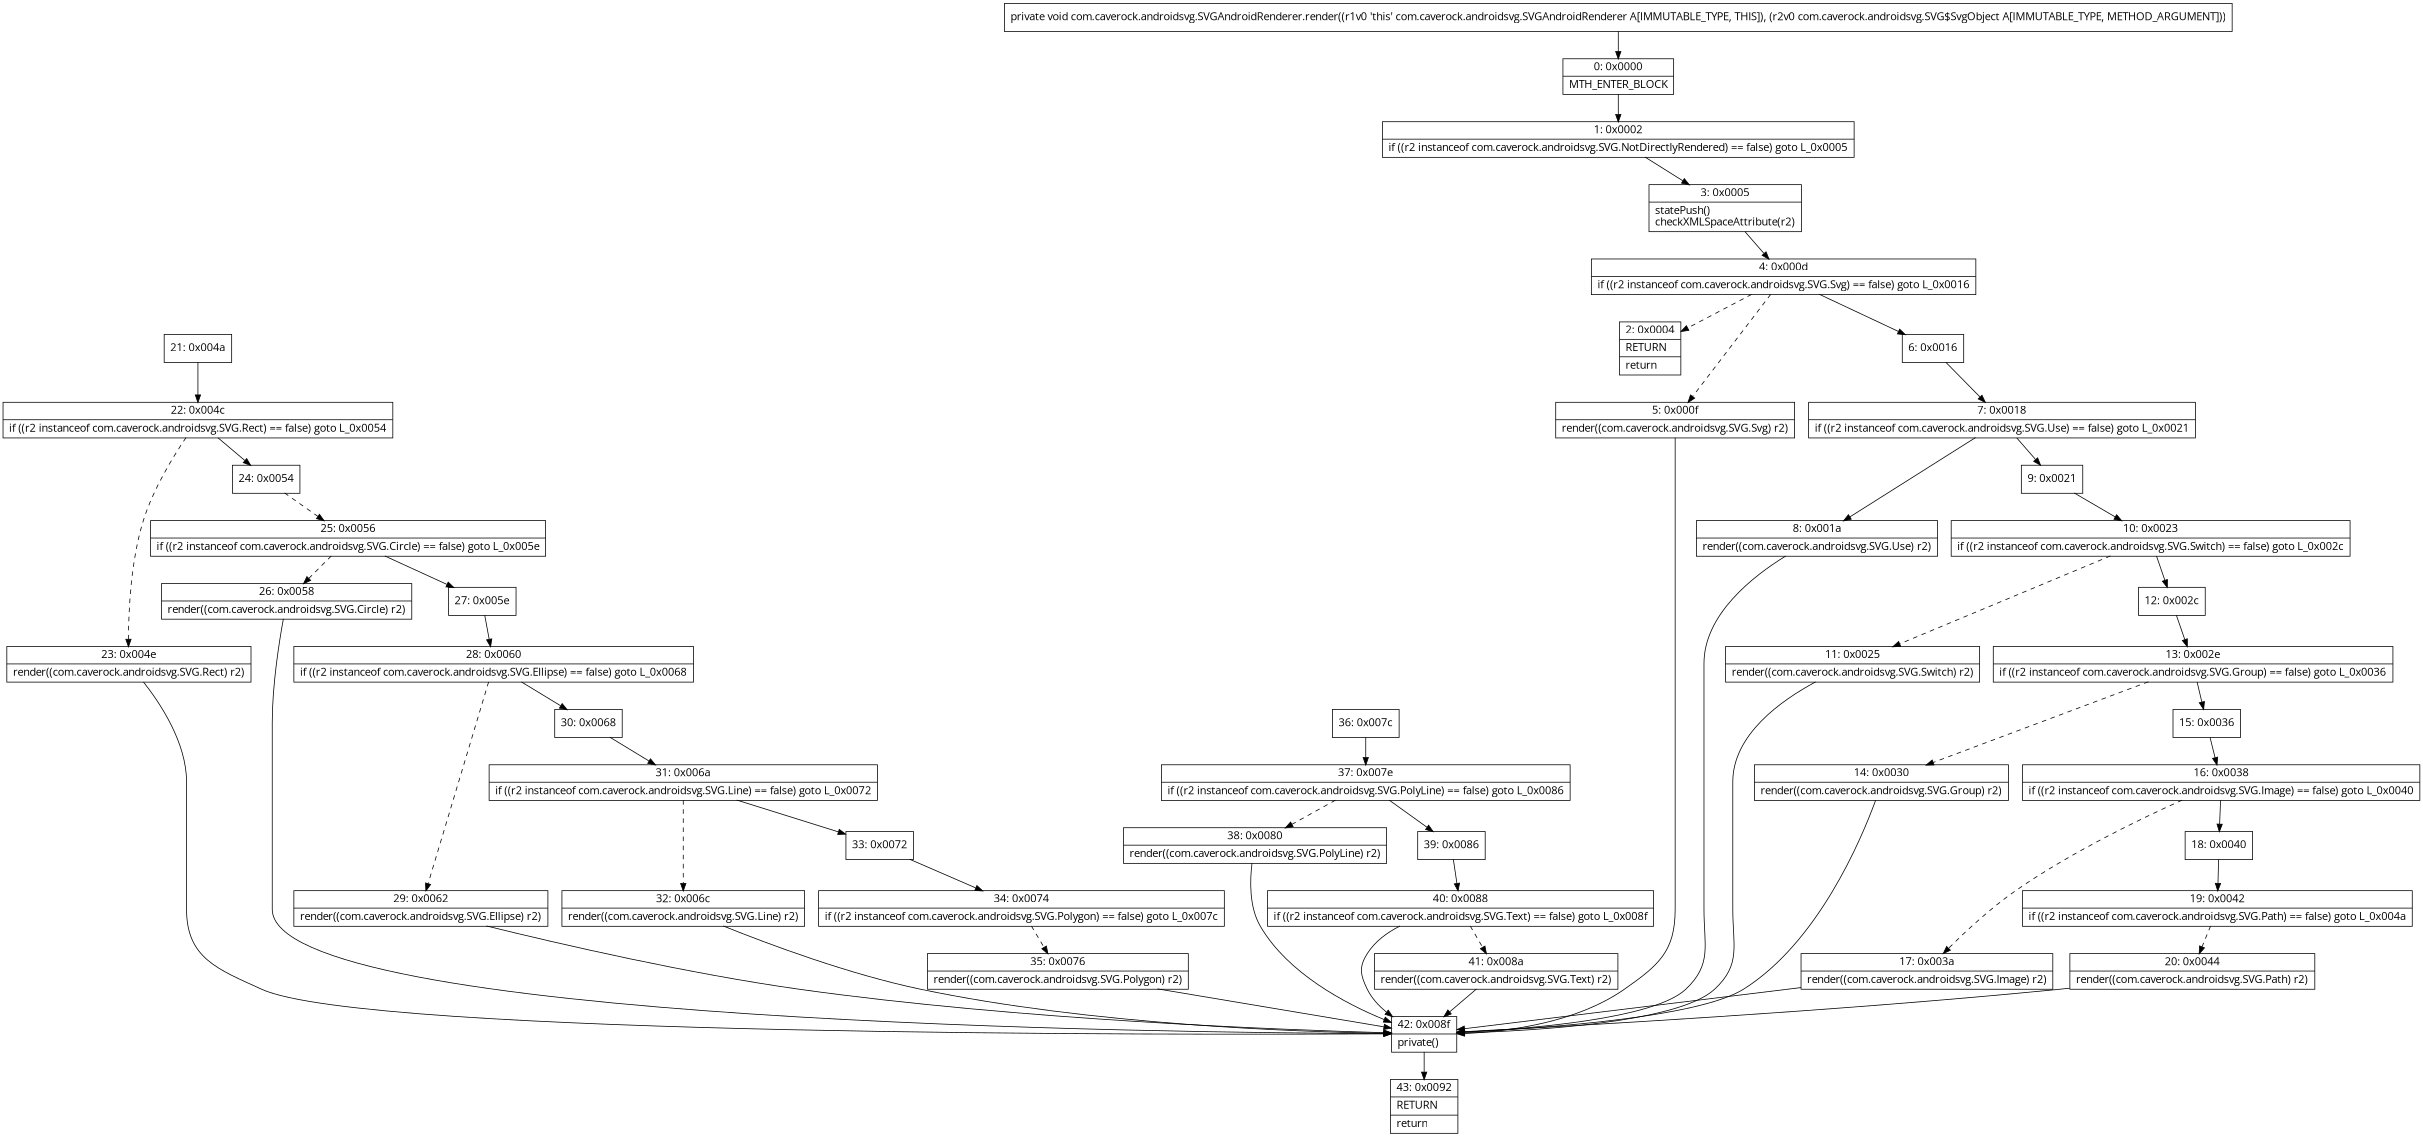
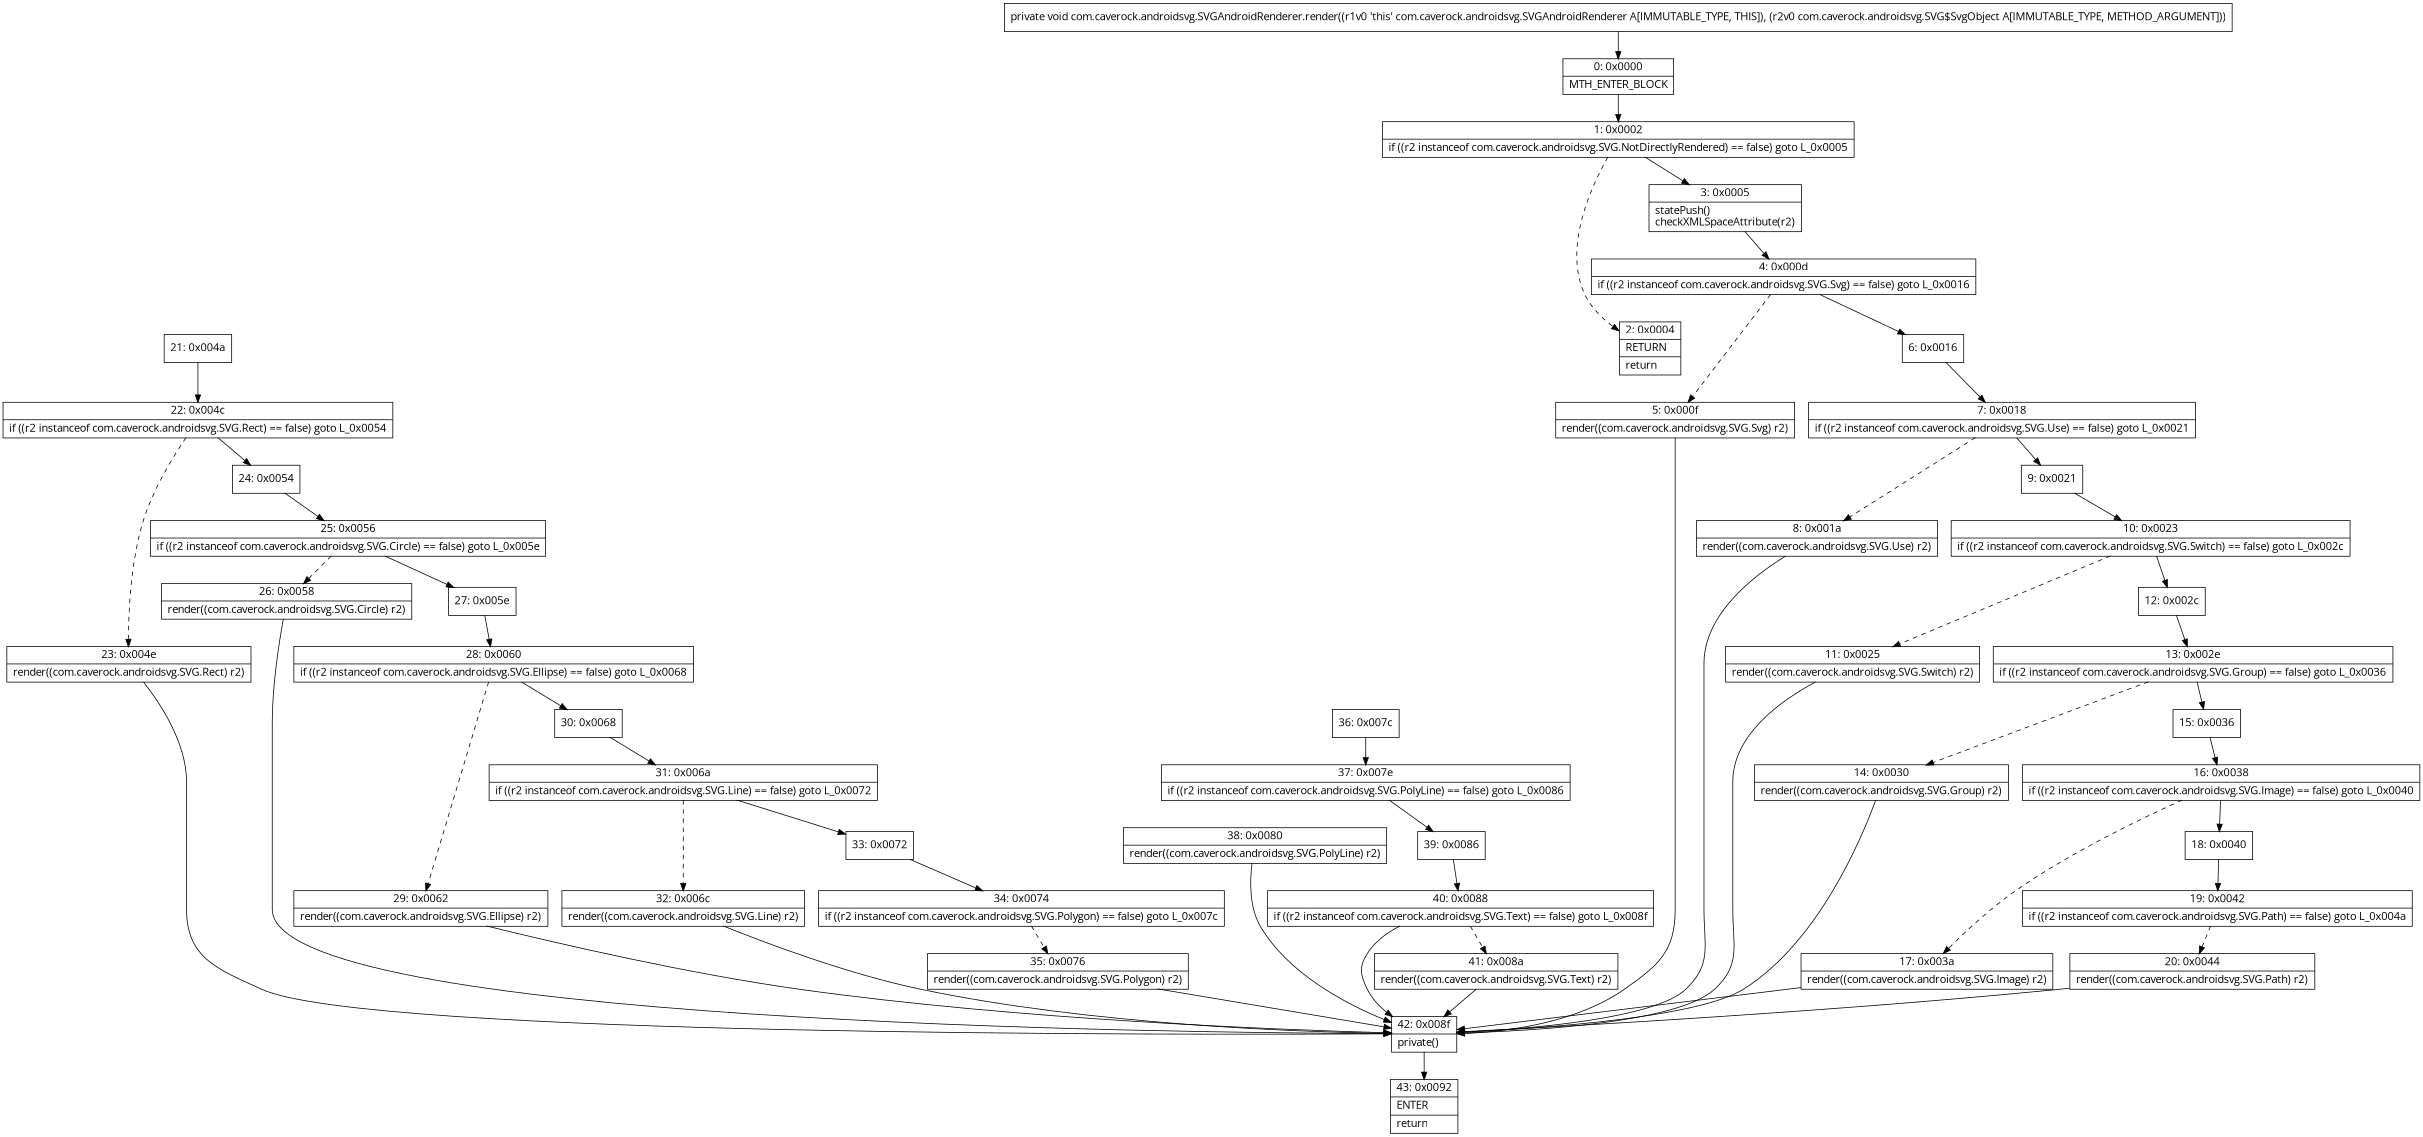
edge "4: 0x000d" -> "2: 0x0004": now "1: 0x0002" -> "2: 0x0004"
edge "7: 0x0018" -> "8: 0x001a": style solid -> dashed
edge "24: 0x0054" -> "25: 0x0056": style dashed -> solid
edge "37: 0x007e" -> "38: 0x0080": removed
node "43: 0x0092": text "RETURN" -> "ENTER"
